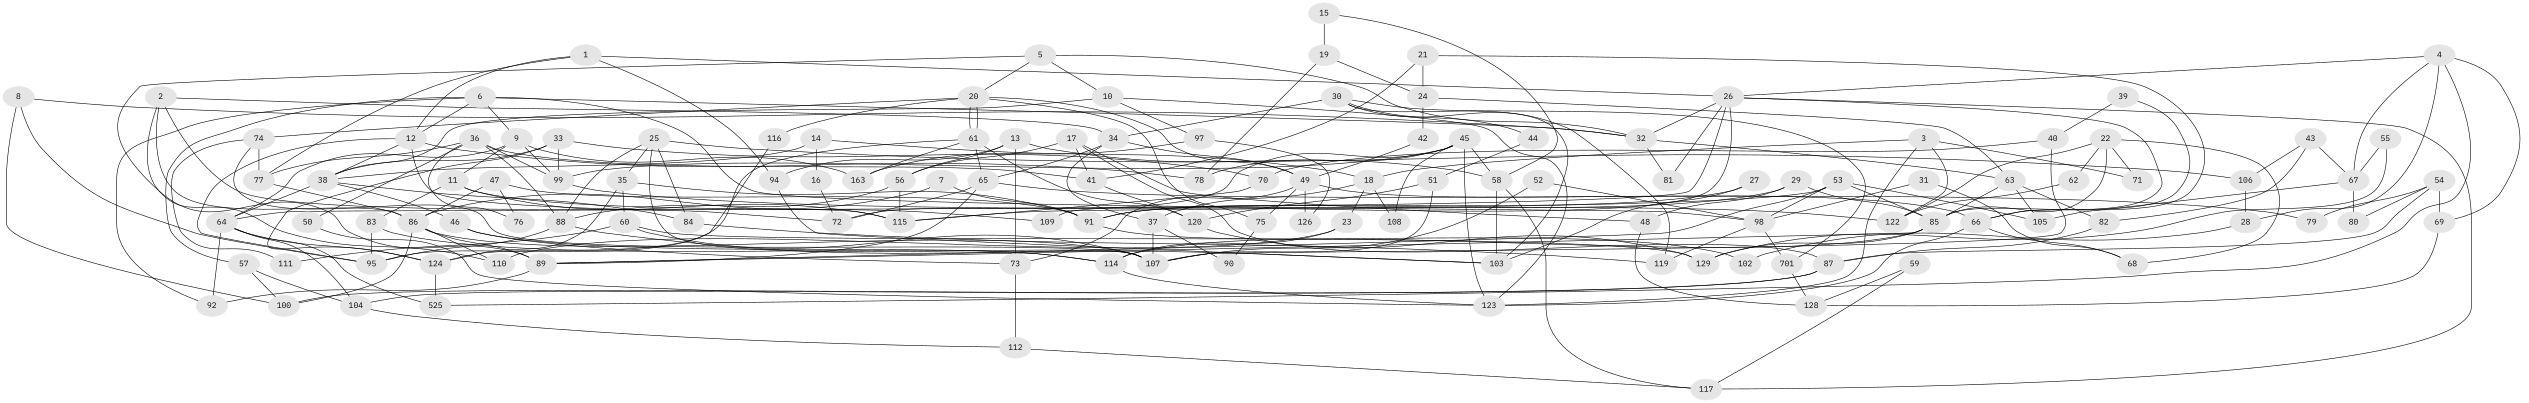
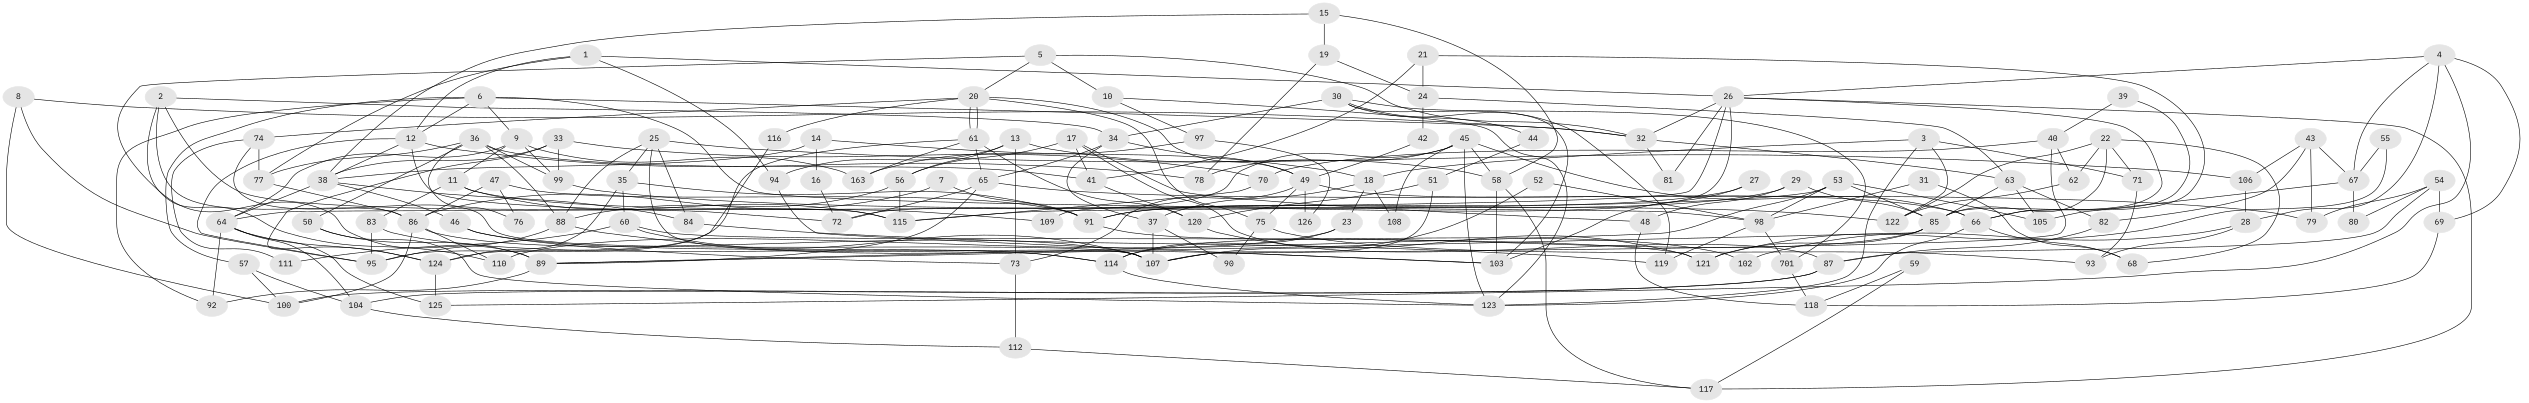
edge "10" -- "38": now "15" -- "38"
edge "40" -- "62": added
edge "45" -- "99": now "45" -- "66"
edge "43" -- "79": added
edge "86" -- "89": now "50" -- "89"
node "129": label "129" -> "121"
node "93": added
node "525": label "525" -> "125"
node "128": label "128" -> "118"
